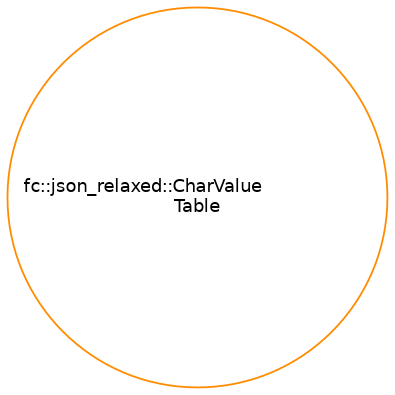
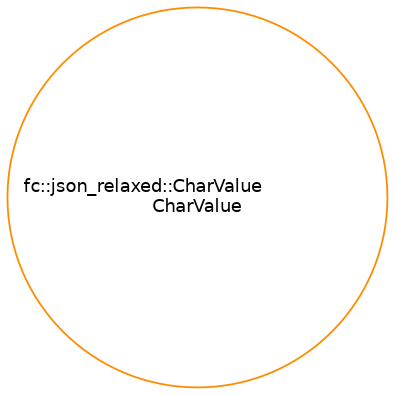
node "fc::json_relaxed::CharValue Table": label "fc::json_relaxed::CharValue Table" -> "fc::json_relaxed::CharValue CharValue"
